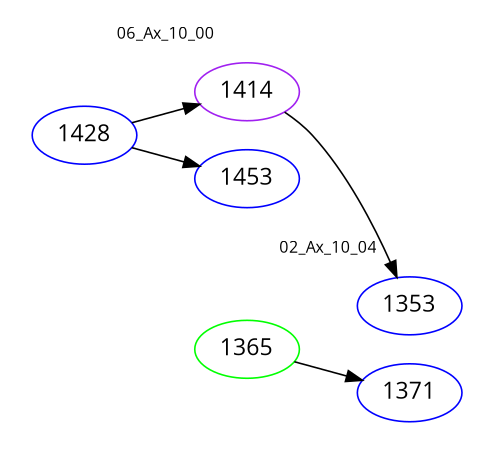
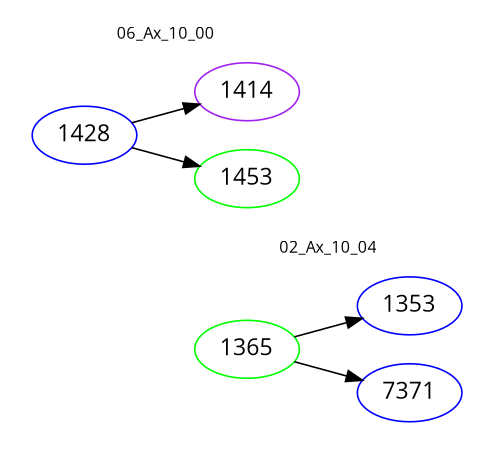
node "1453": color blue -> green
edge "1414" -> "1353": now "1365" -> "1353"
node "1371": label "1371" -> "7371"
